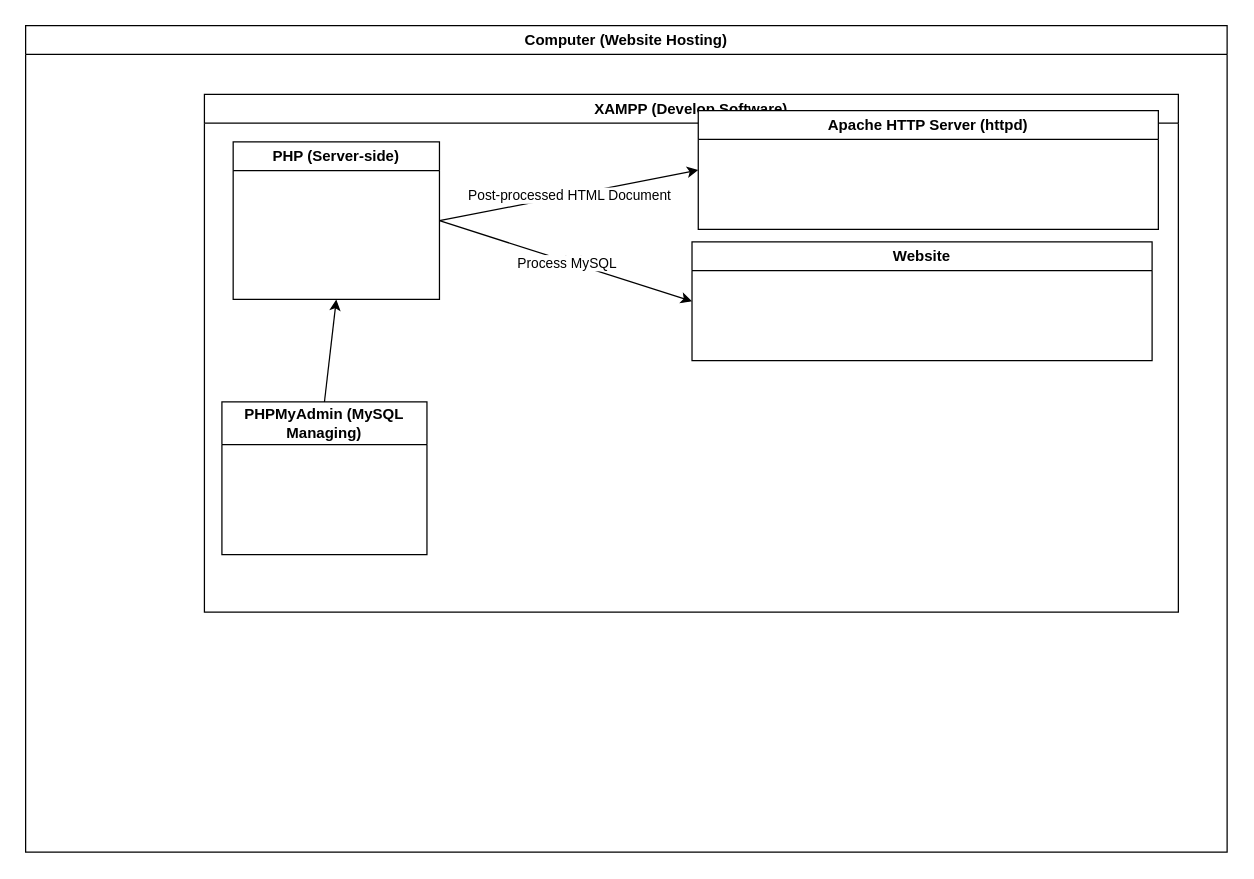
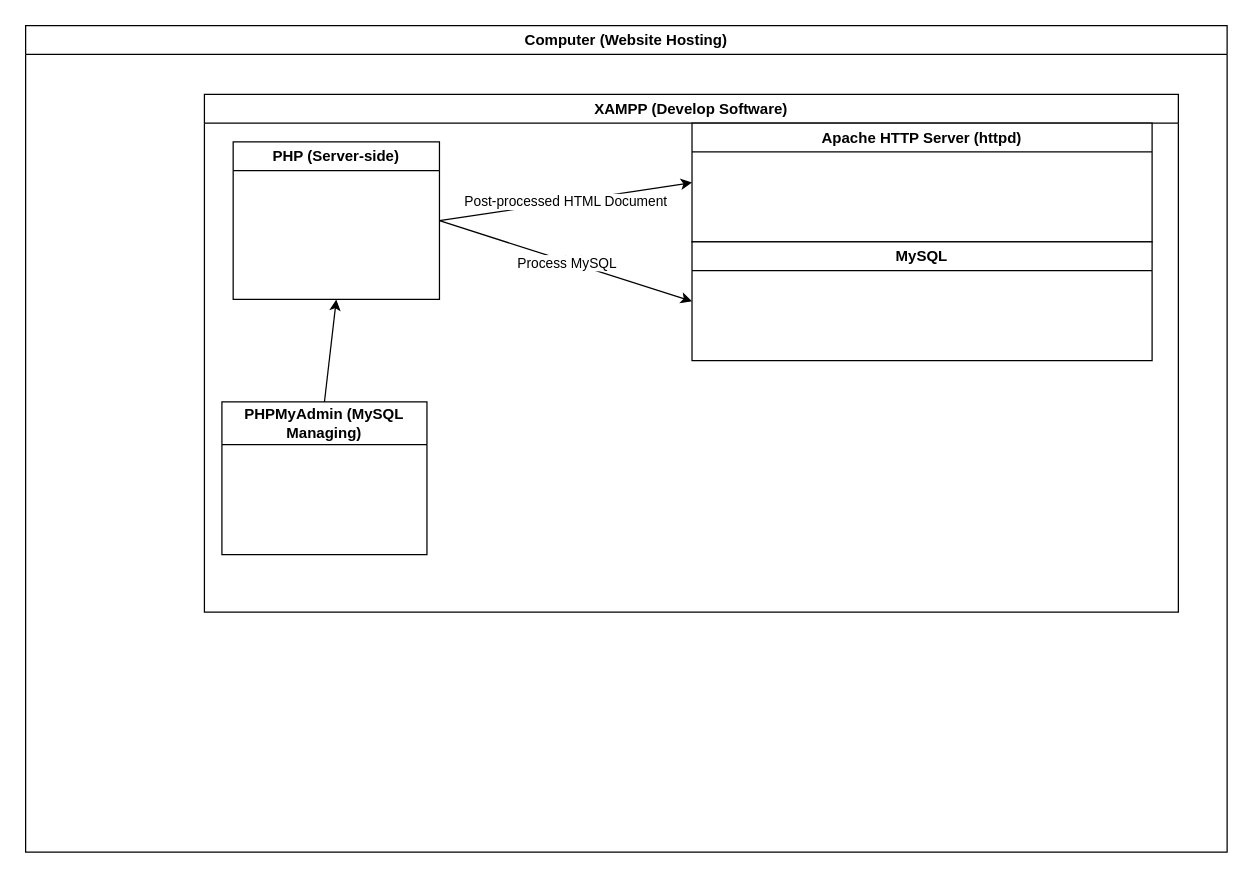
node "Apache HTTP Server (httpd)": moved (928, 170) -> (922, 183)
node "Website": label "Website" -> "MySQL"
